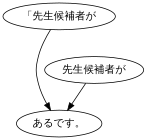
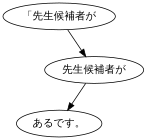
edge "「先生候補者が" -> "あるです。": now "「先生候補者が" -> "先生候補者が"
